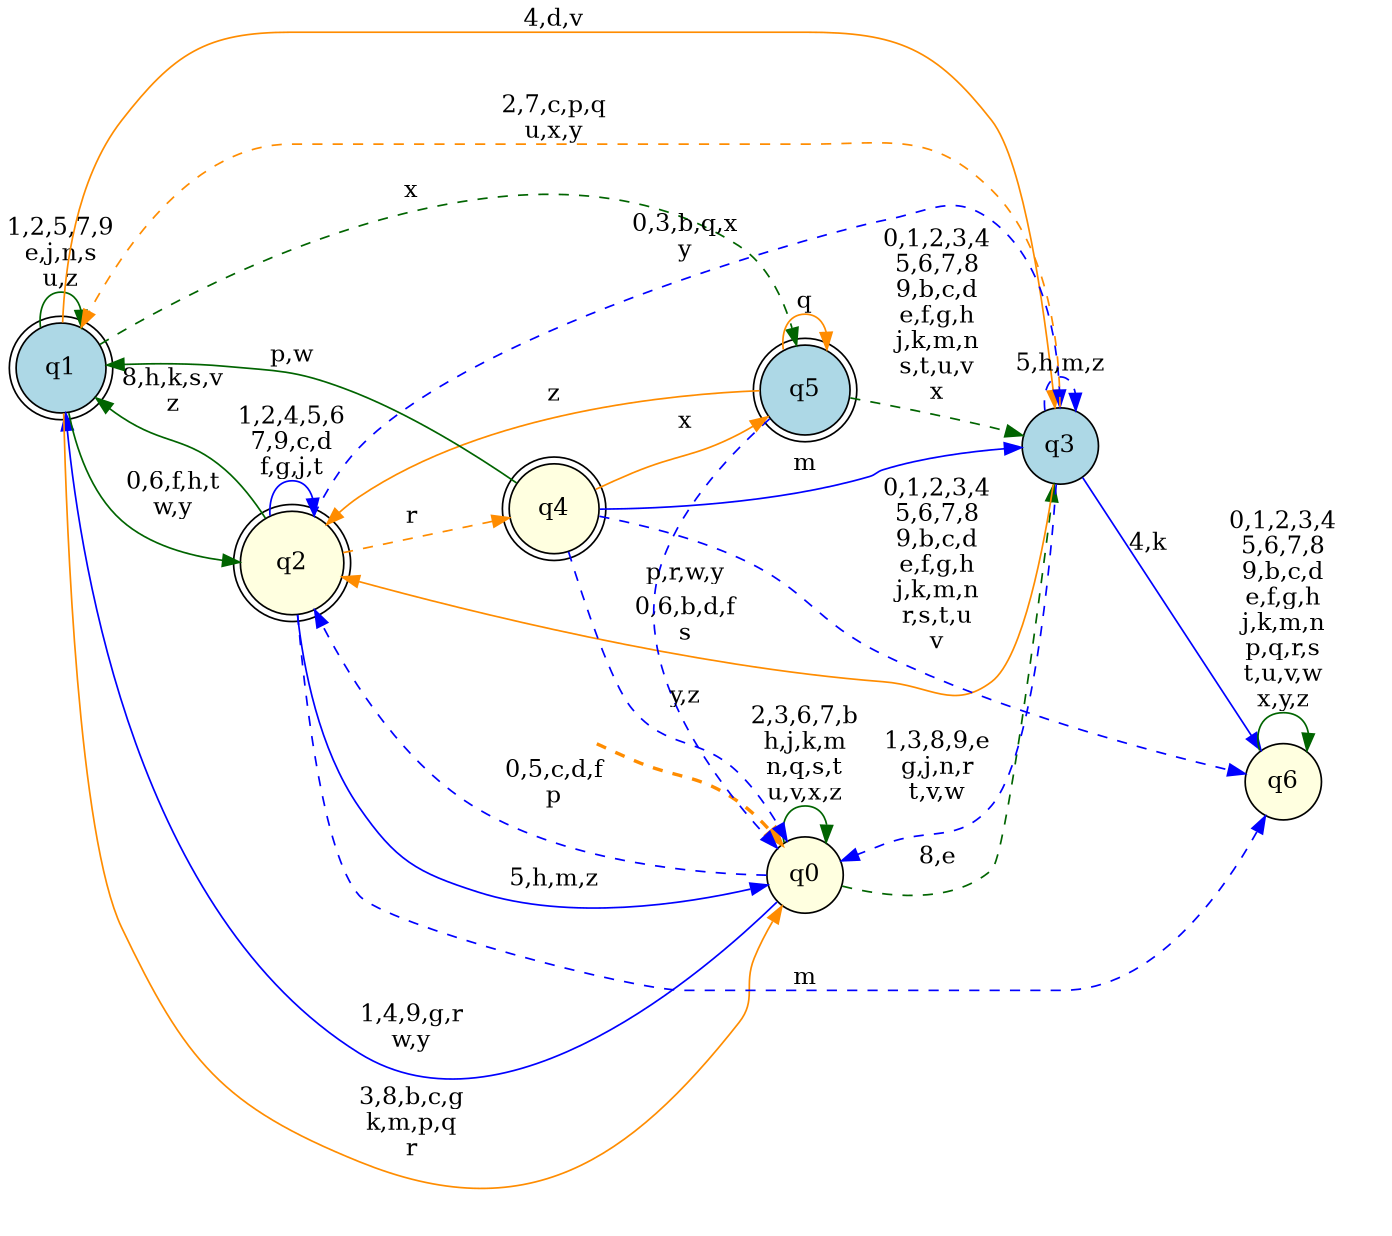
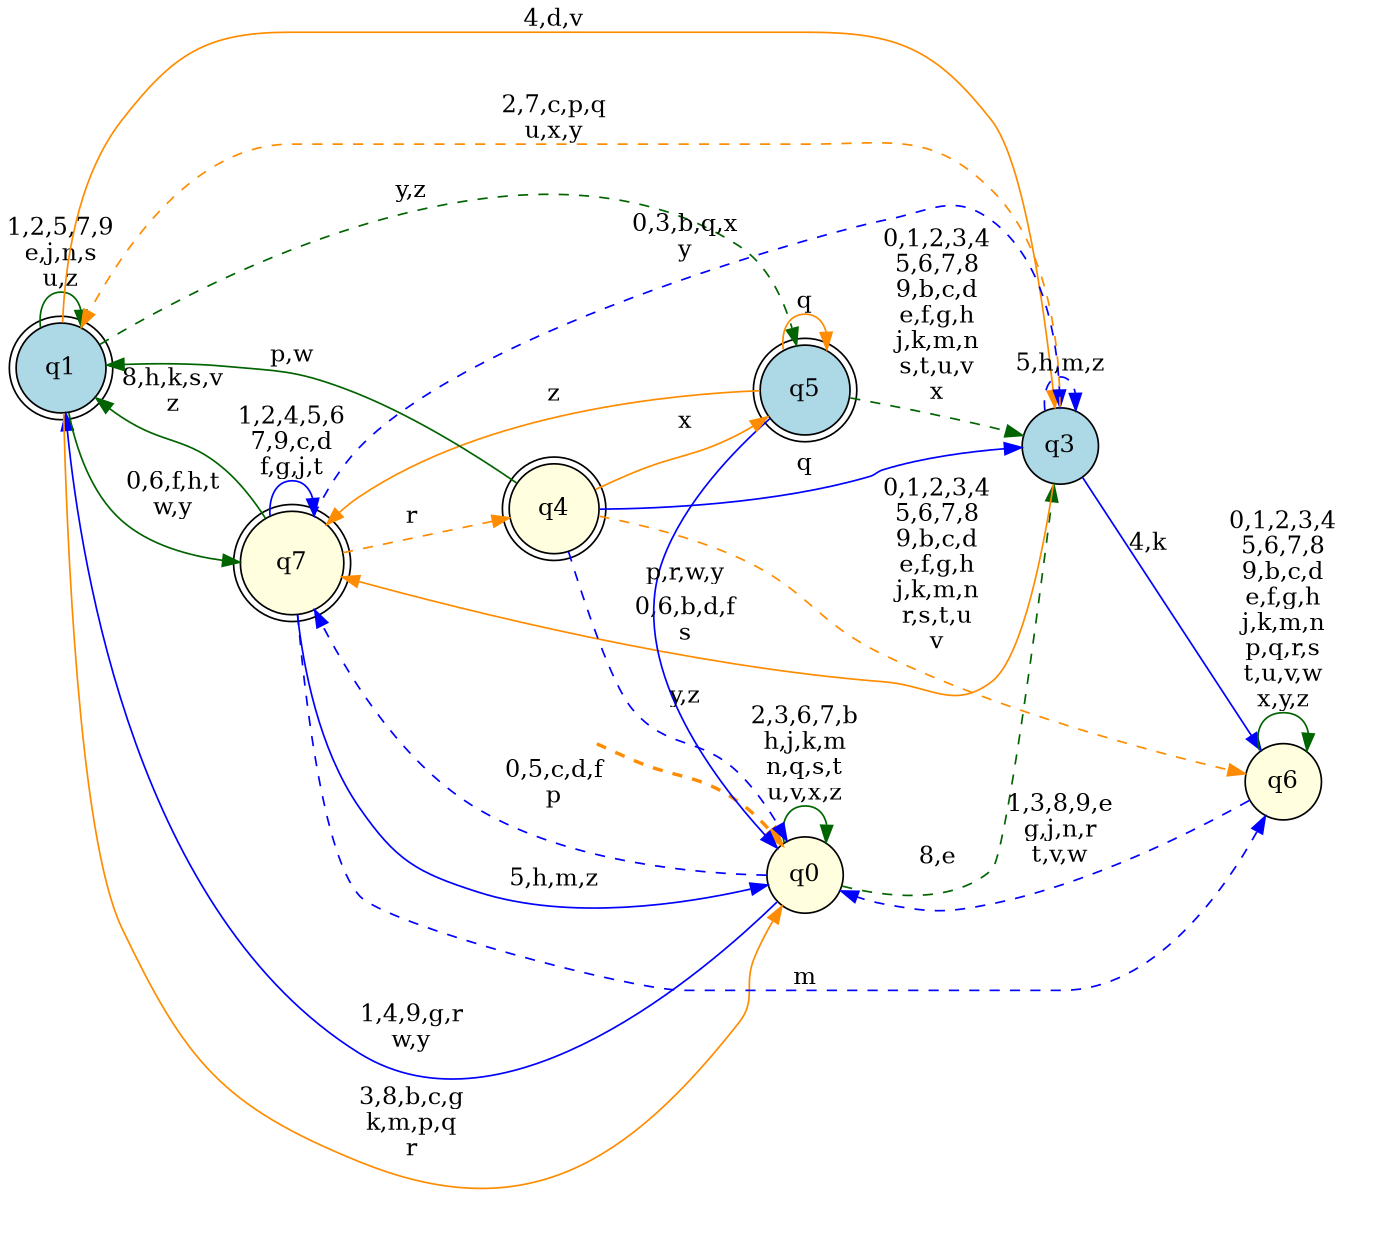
edge "q1" -> "q5": label "x" -> "y,z"
edge "q4" -> "q3": label "m" -> "q"
node "q2": label "q2" -> "q7"
edge "q5" -> "q0": style dashed -> solid
edge "q4" -> "q6": color blue -> darkorange
edge "q3" -> "q0": now "q6" -> "q0"
